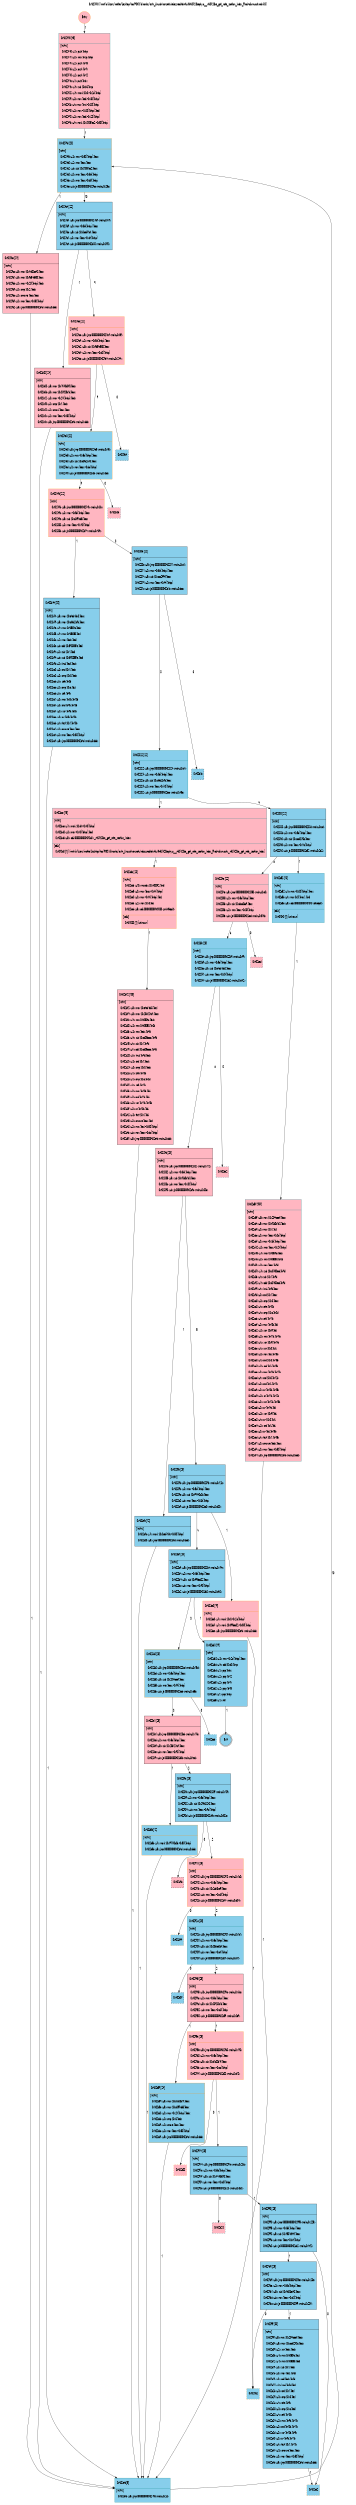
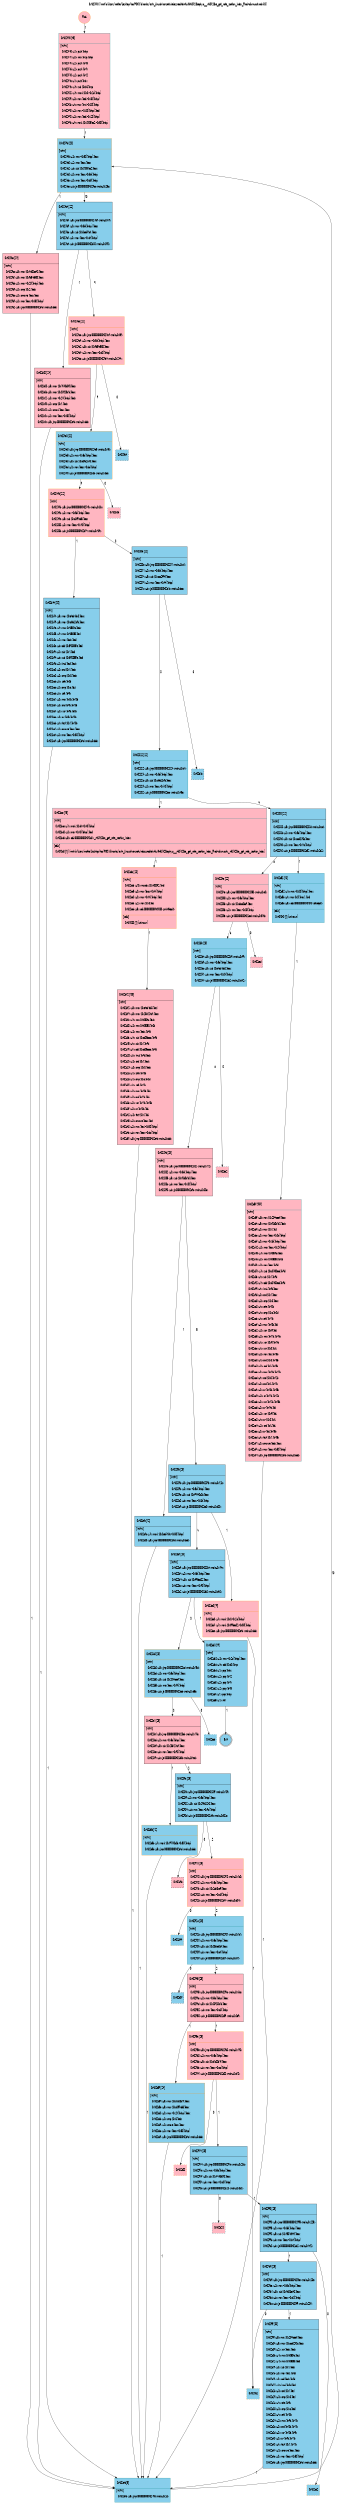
node "Entry": label "Entry" -> "Final"
edge "0x4029ff [83]" -> "0x402c62": now "0x4029ff [83]" -> "0x402e4d [5]"
